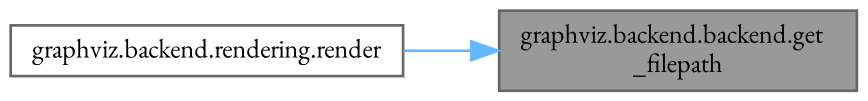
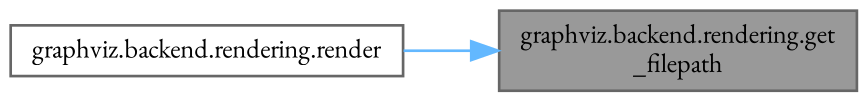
node "graphviz.backend.backend.get _filepath": label "graphviz.backend.backend.get _filepath" -> "graphviz.backend.rendering.get _filepath"
